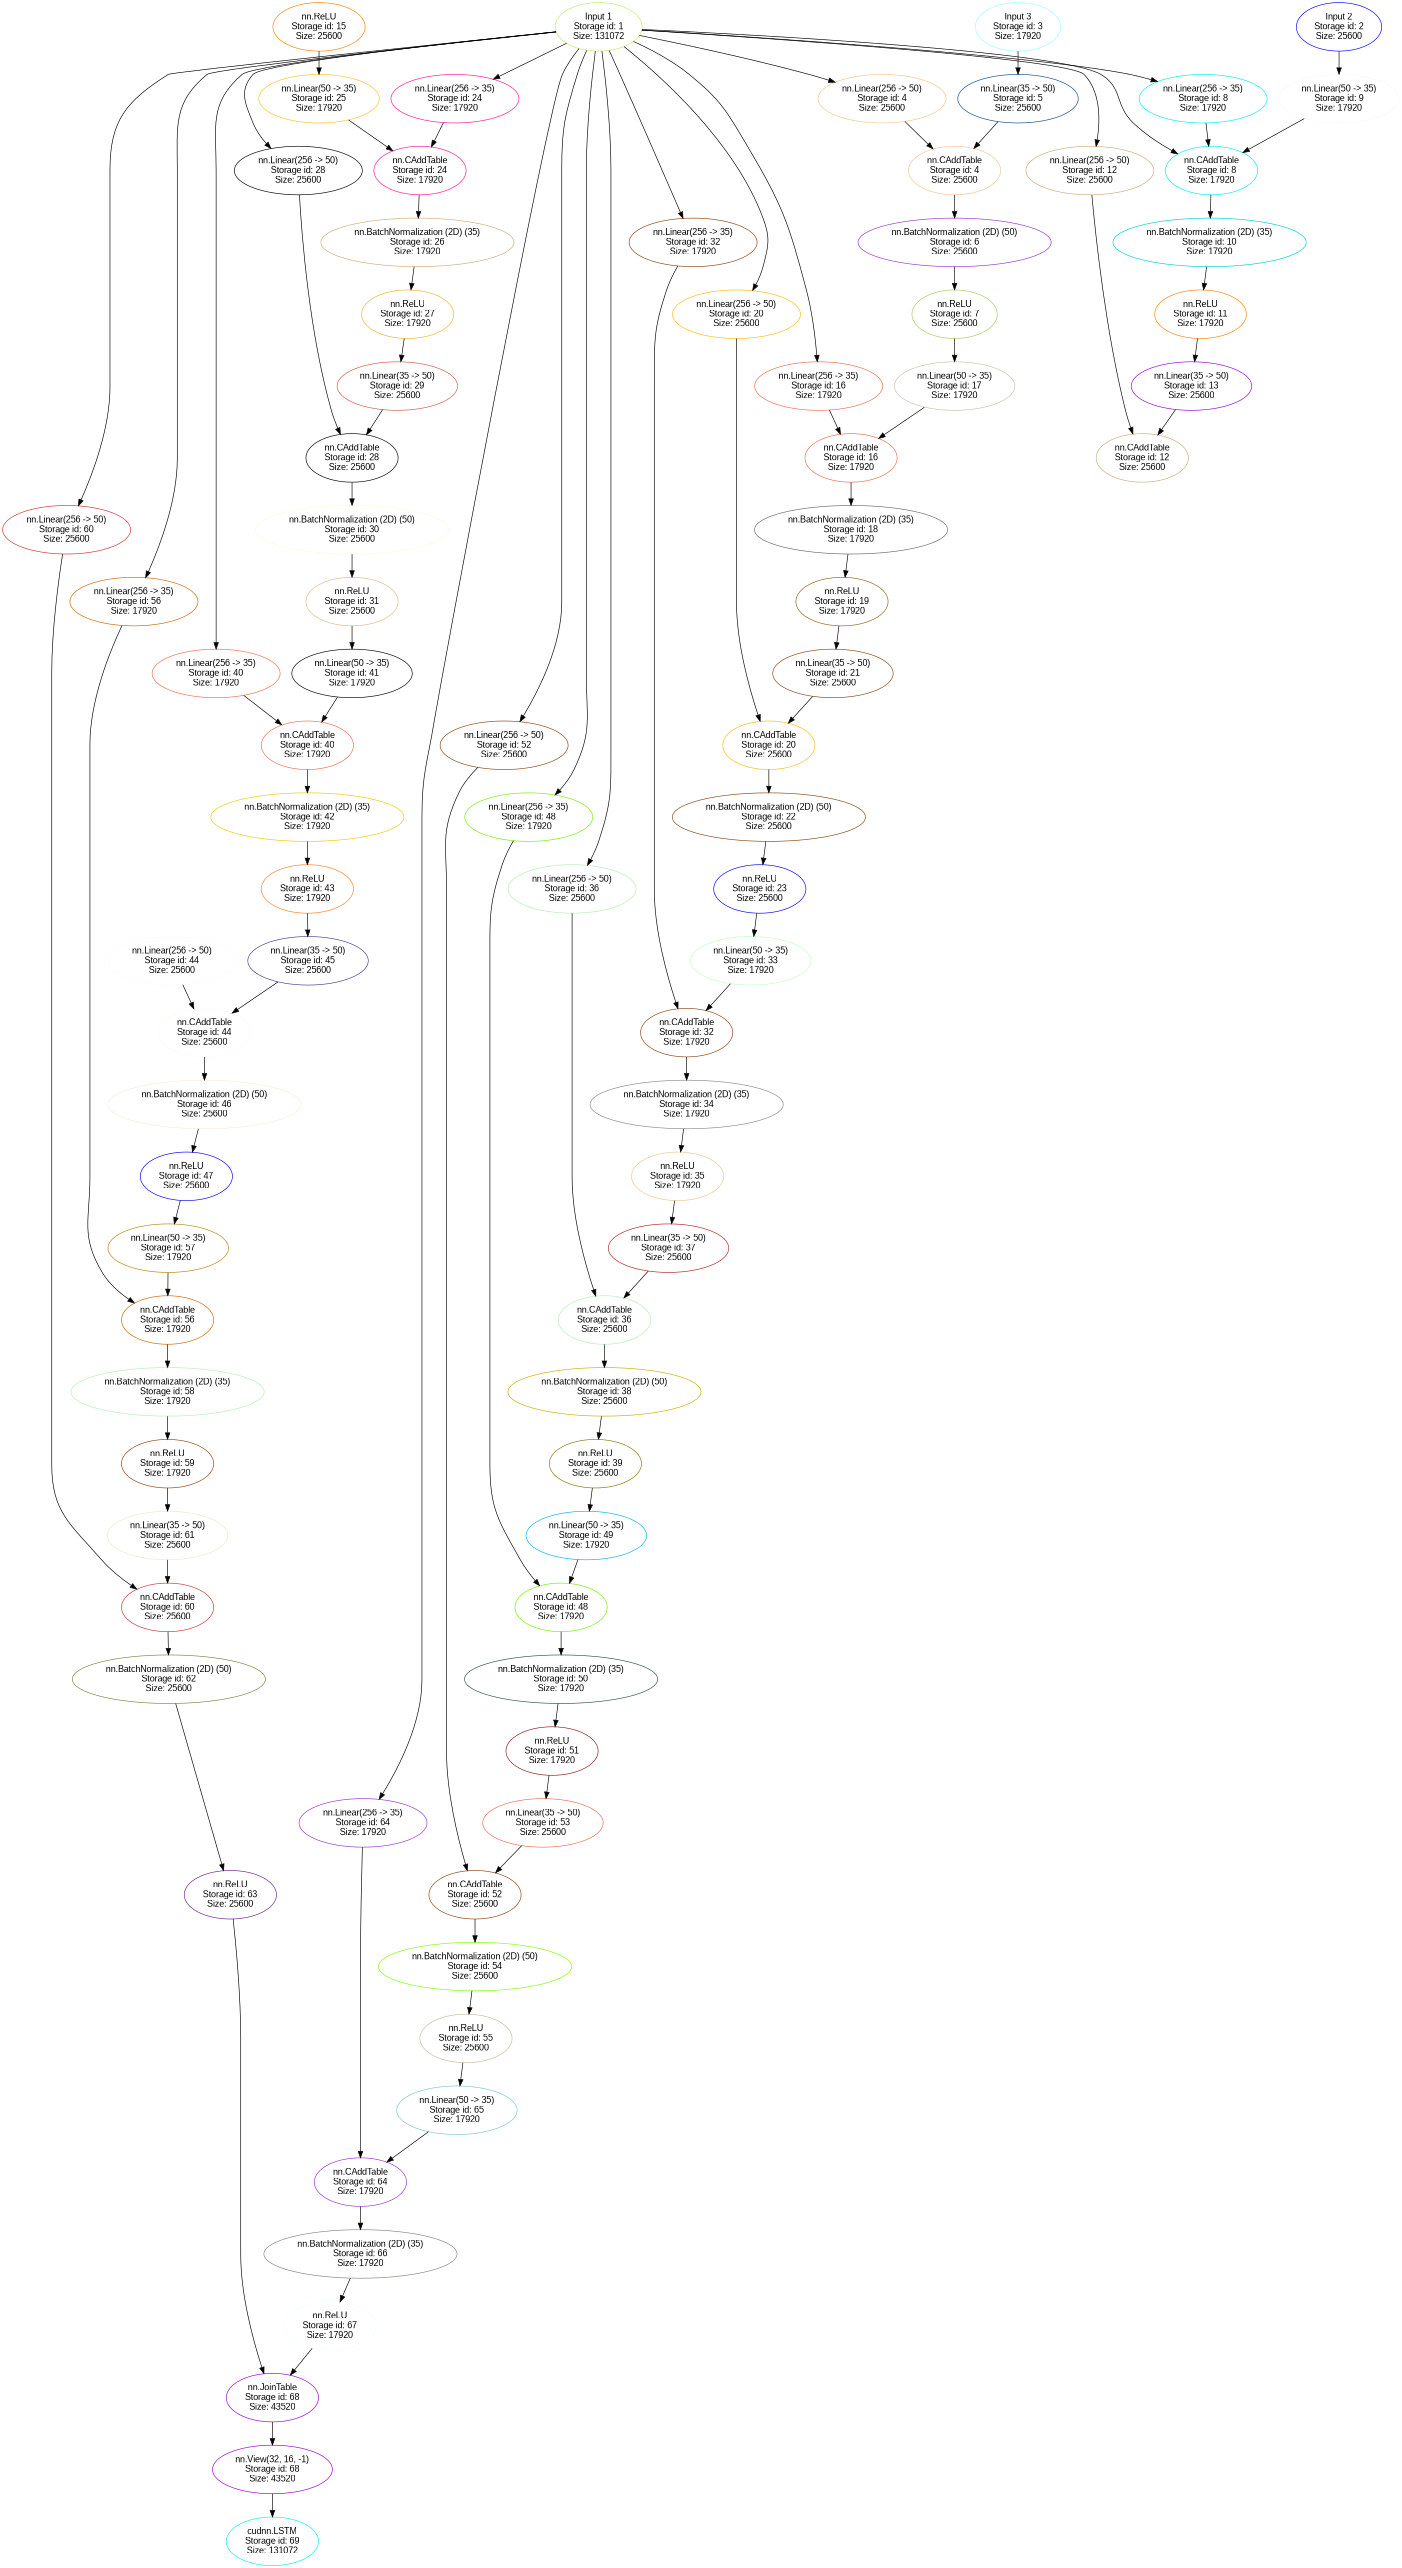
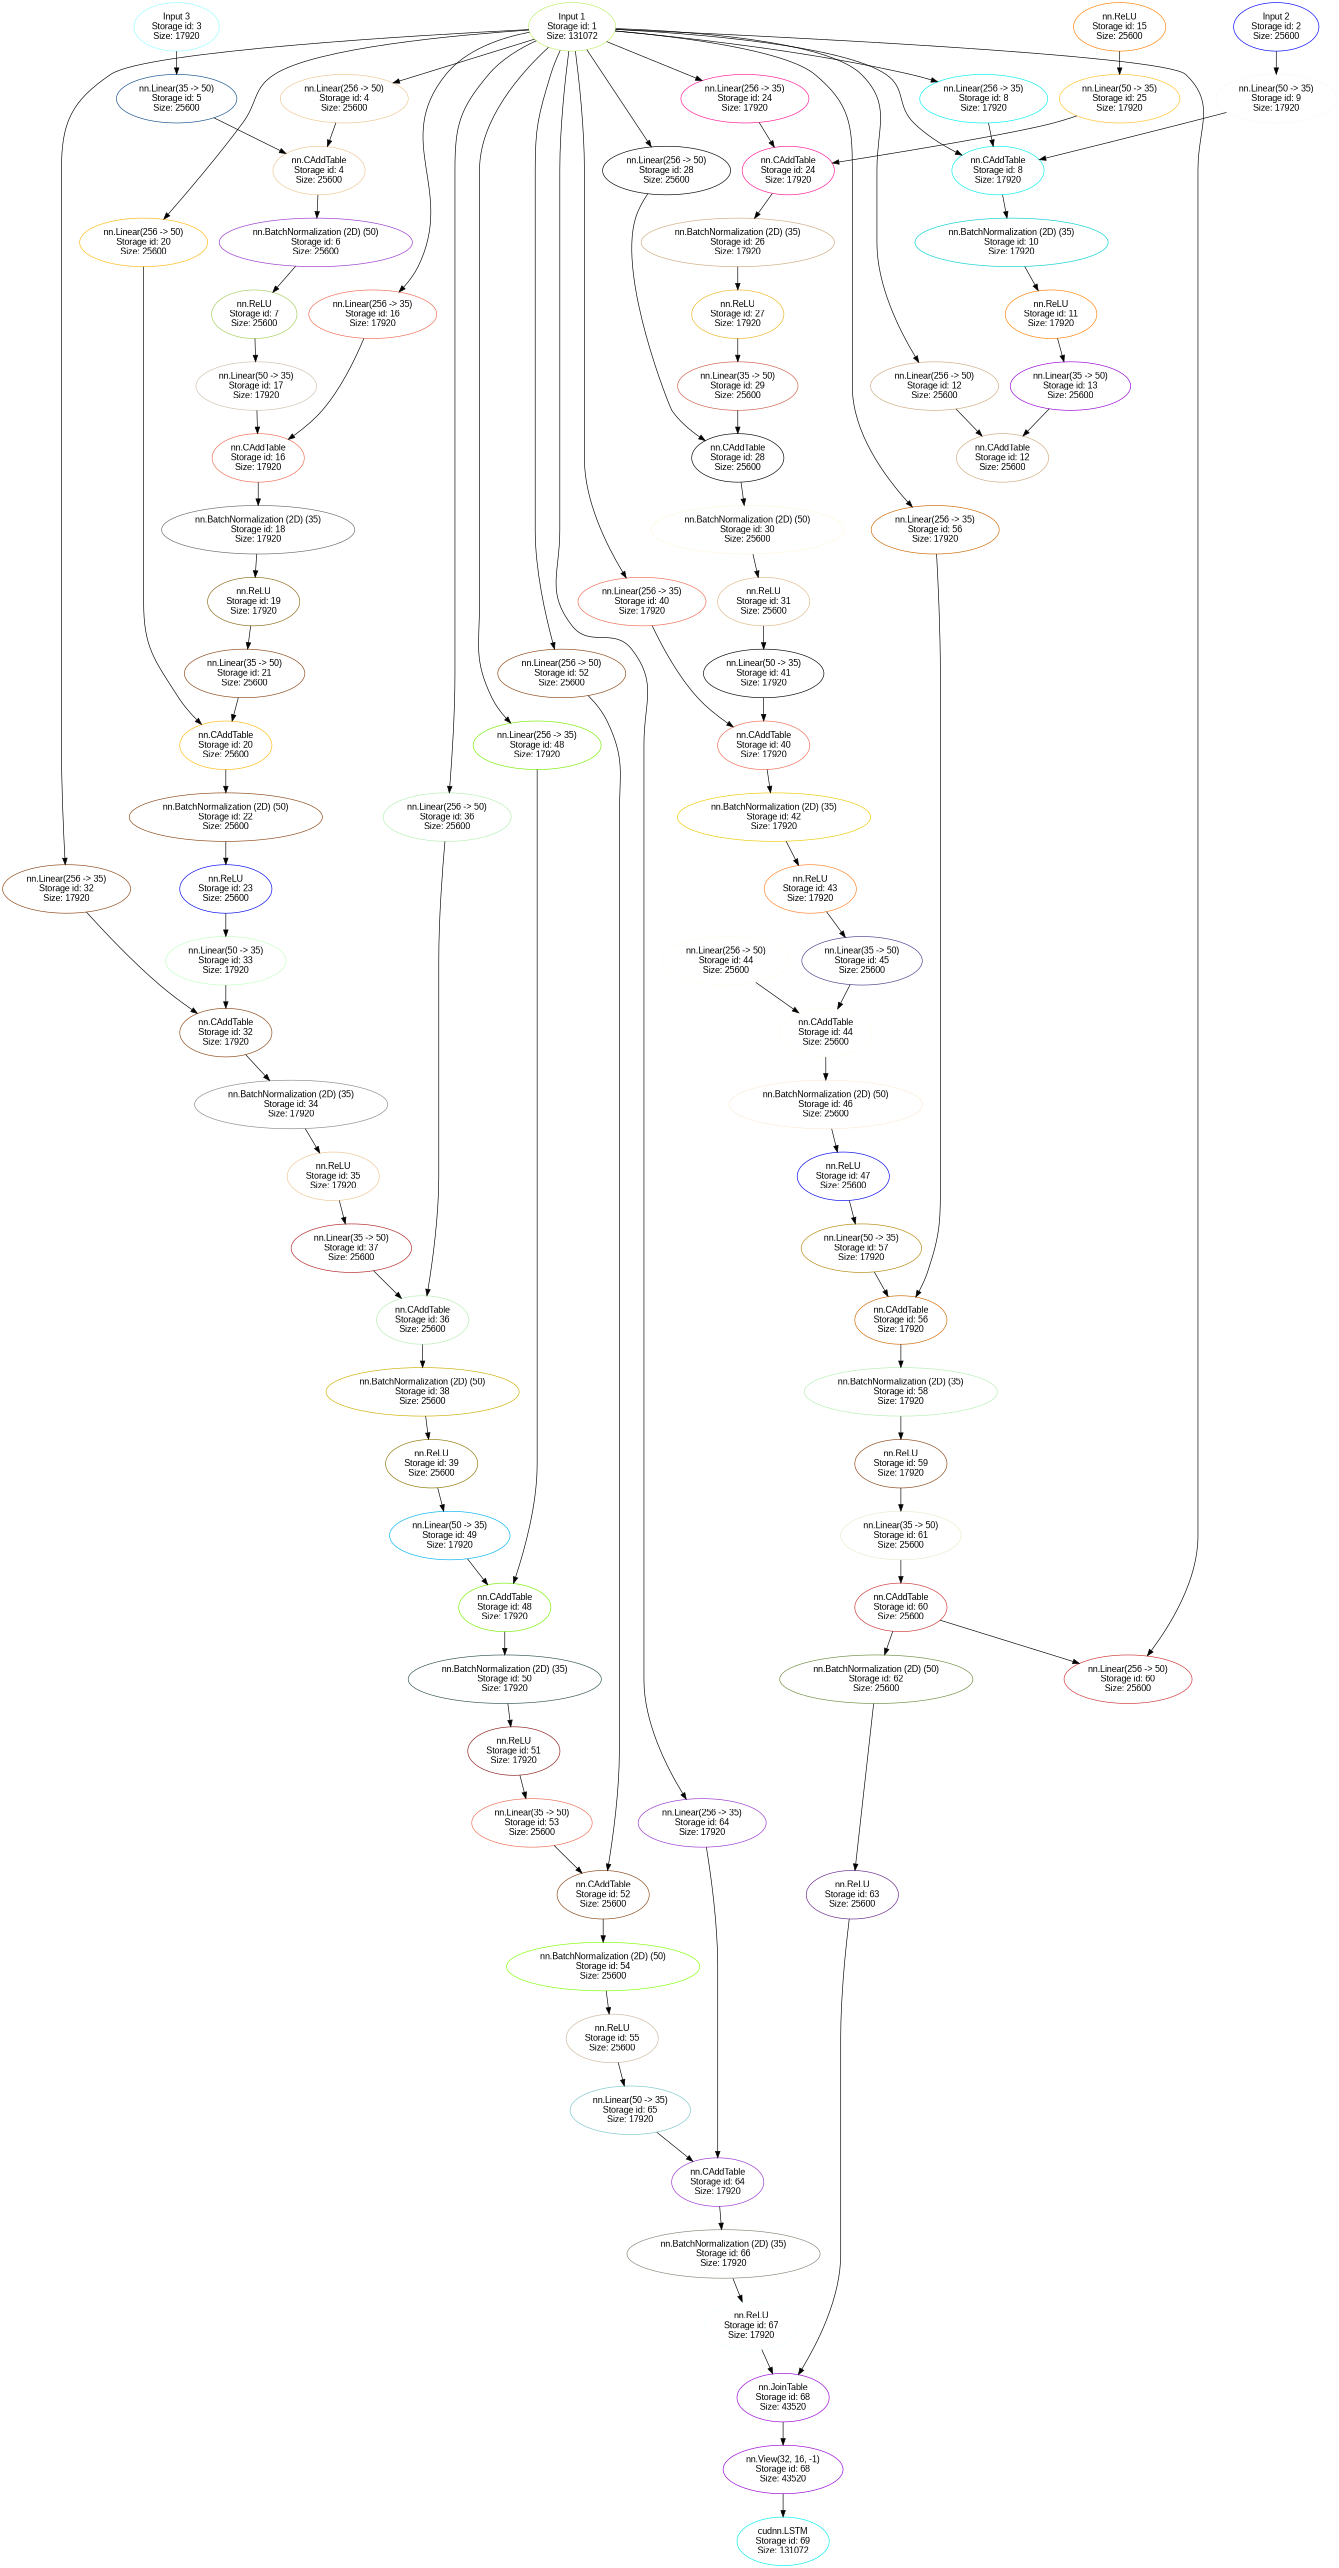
edge "nn.Linear(256 -> 50) Storage id: 60 Size: 25600" -> "nn.CAddTable Storage id: 60 Size: 25600": reversed
